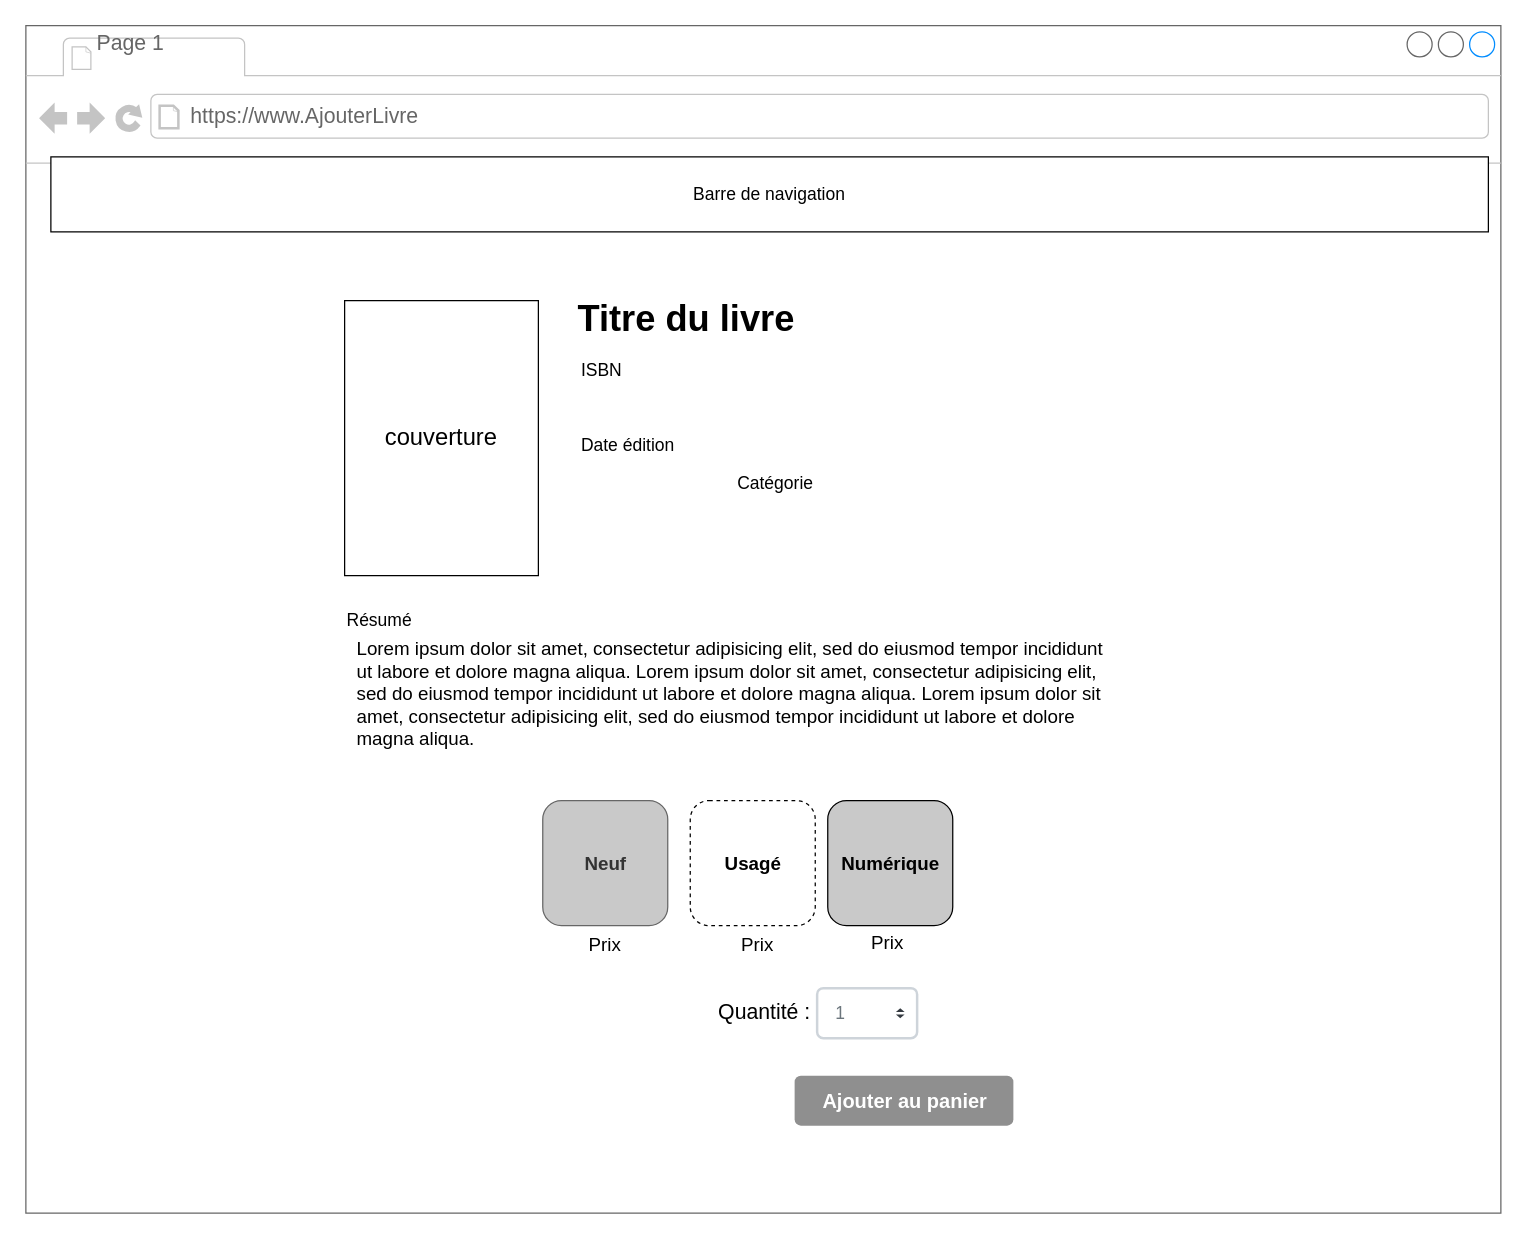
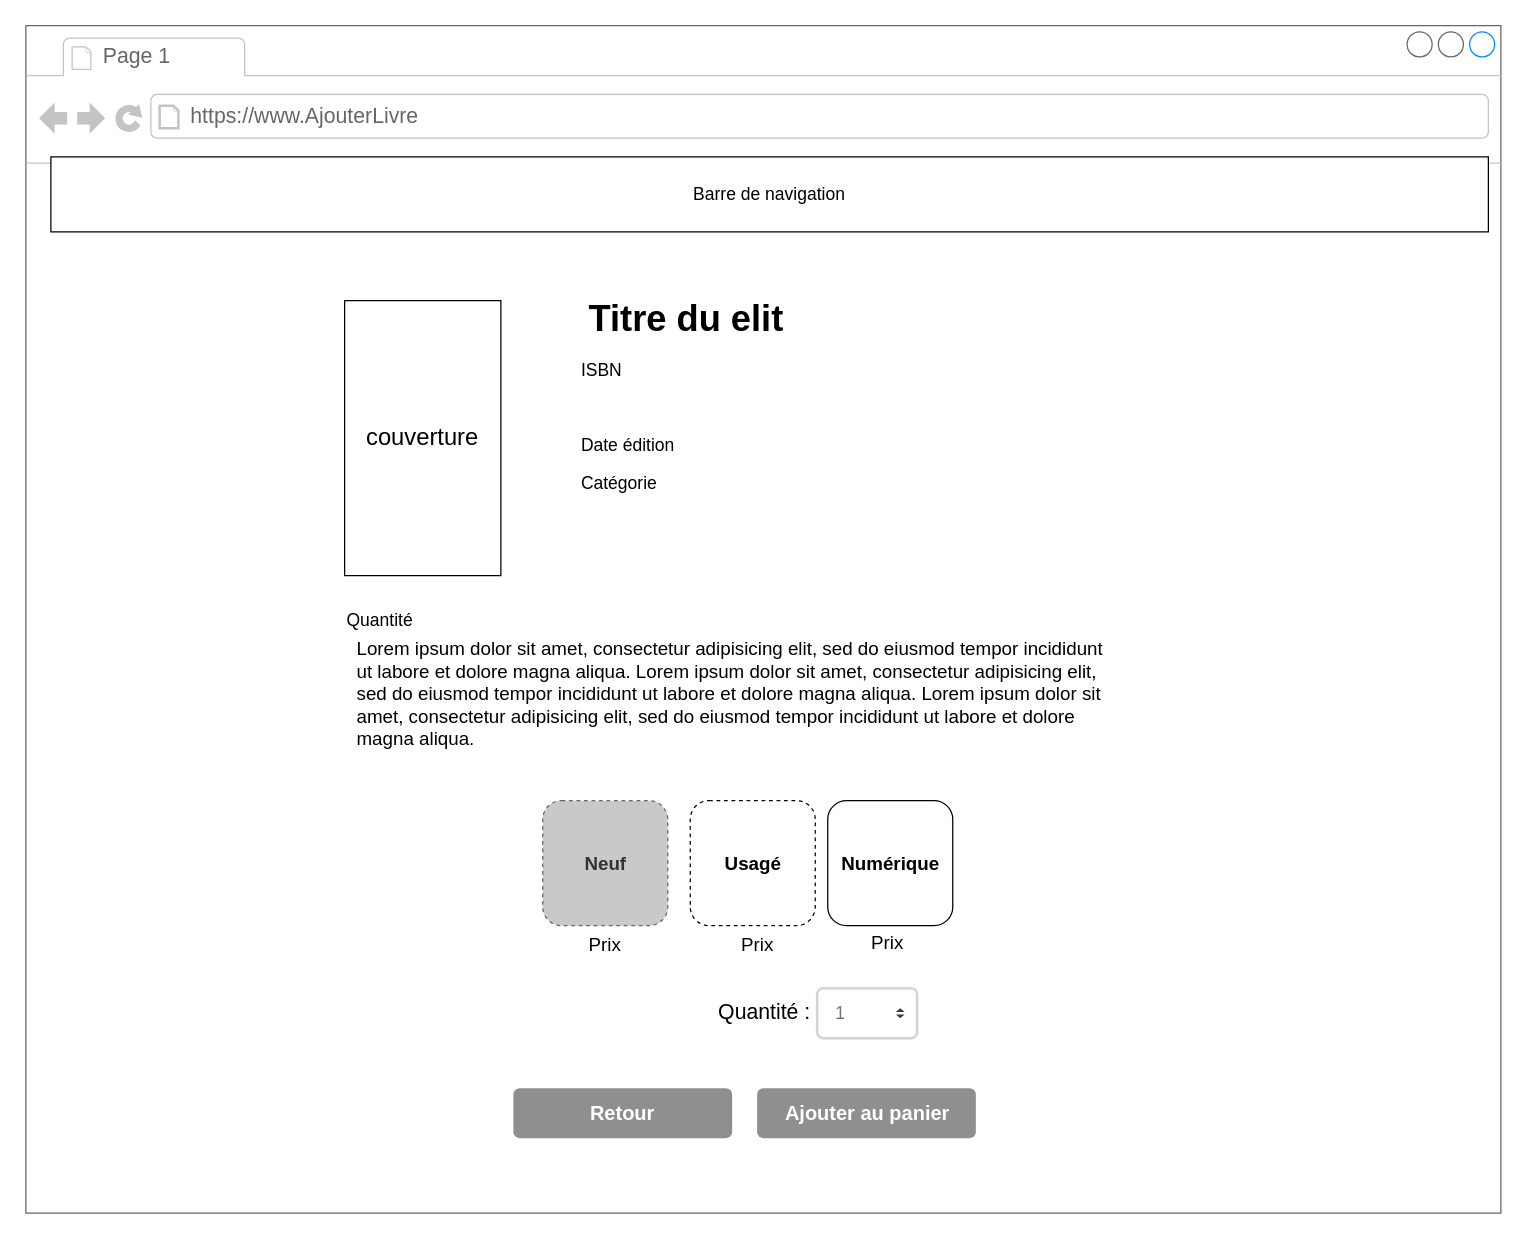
node "Page 1": moved (163, 44) -> (169, 57)
node "Titre du livre": label "Titre du livre" -> "Titre du elit"
node "couverture": size 194x275 -> 156x275
node "Catégorie": moved (798, 482) -> (641, 482)
node "Résumé": label "Résumé" -> "Quantité"
node "Neuf": style solid -> dashed
node "Numérique": fillcolor #c9c9c9 -> #ffffff
node "Ajouter au panier": moved (904, 1101) -> (866, 1113)
node "Retour": added
